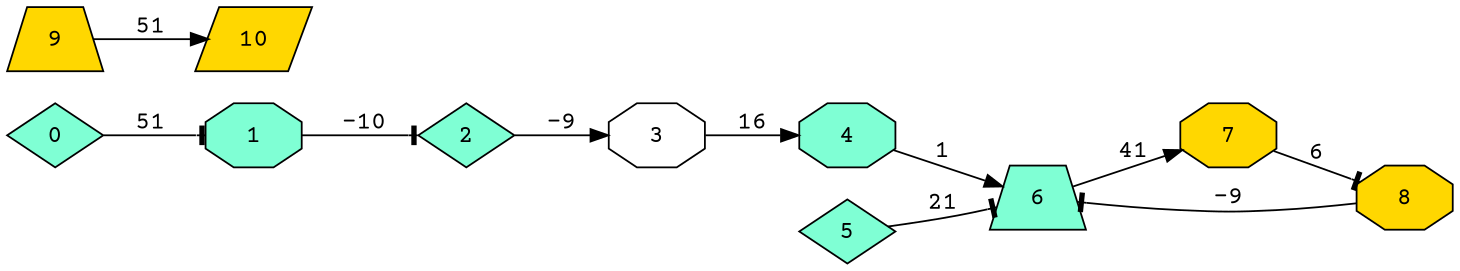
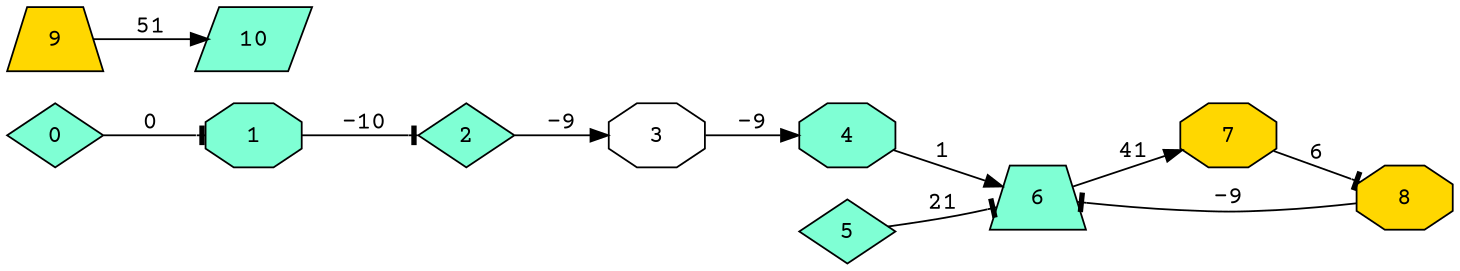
node "10": fillcolor gold -> aquamarine
edge "0" -> "1": label "51" -> "0"
edge "3" -> "4": label "16" -> "-9"
